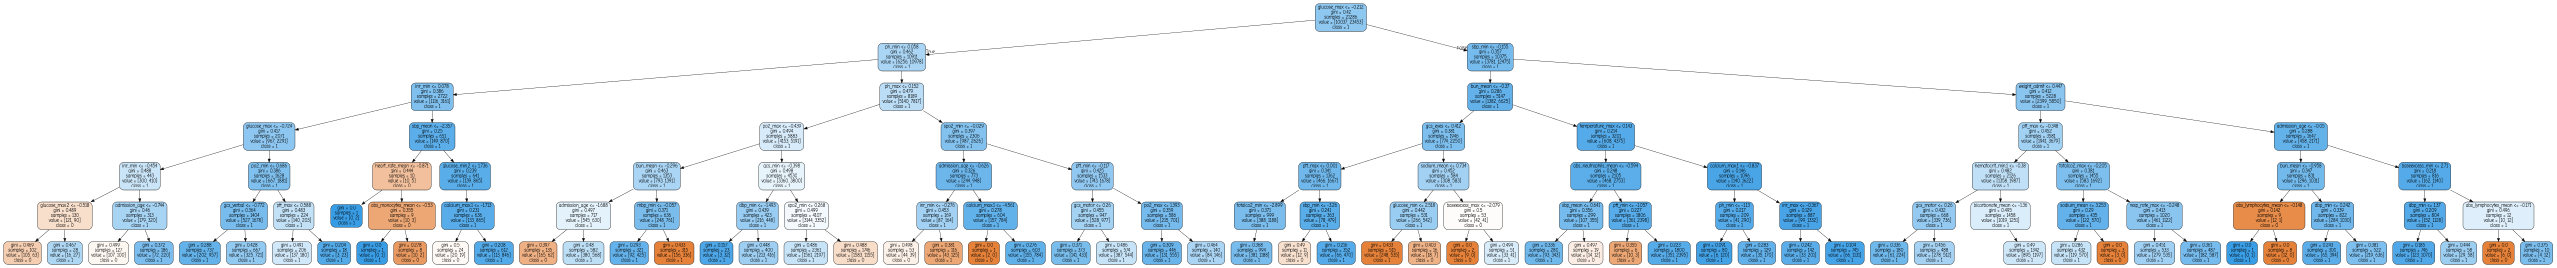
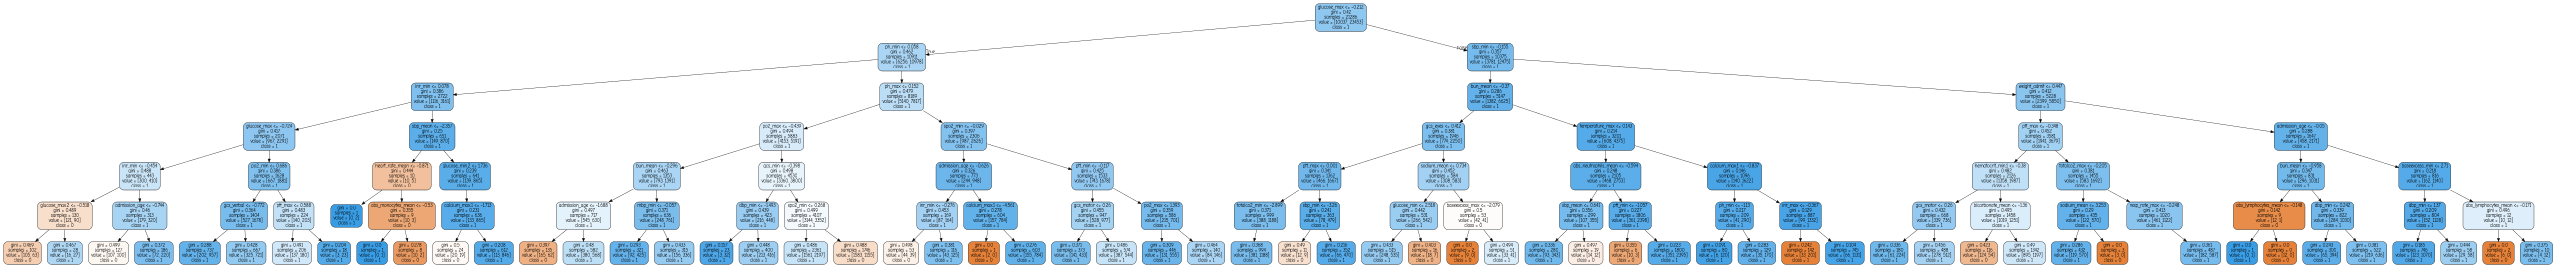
node "gini = 0.433 samples = 315 value = [156, 336] class = 1": fillcolor #e58139 -> #95caf1
node "gini = 0.381 samples = 116 value = [43, 125] class = 1": fillcolor #eda774 -> #7dbfee
node "gini = 0.433 samples = 515 value = [248, 535] class = 1": fillcolor #e58139 -> #95caf1
node "gini = 0.242 samples = 142 value = [33, 201] class = 1": fillcolor #5aade9 -> #e58139
node "gini = 0.423 samples = 116 value = [124, 54] class = 0": added
node "gini = 0.286 samples = 432 value = [119, 570] class = 1": fillcolor #c6e3f7 -> #62b1ea
node "gini = 0.451 samples = 533 value = [279, 535] class = 1": removed
node "gini = 0.0 samples = 8 value = [12, 0] class = 0": label "gini = 0.0 samples = 8 value = [12, 0] class = 0" -> "gini = 0.0 samples = 0 value = [12, 0] class = 0"
